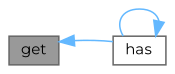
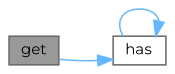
edge "has" -> "get": reversed
